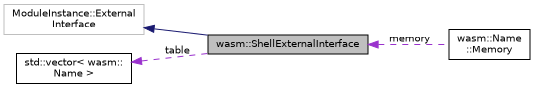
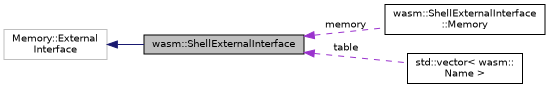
node "ModuleInstance::External Interface": label "ModuleInstance::External Interface" -> "Memory::External Interface"
node "wasm::Name ::Memory": label "wasm::Name ::Memory" -> "wasm::ShellExternalInterface ::Memory"
edge "wasm::ShellExternalInterface" -> "std::vector< wasm:: Name >": reversed
